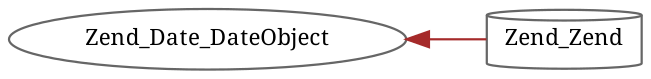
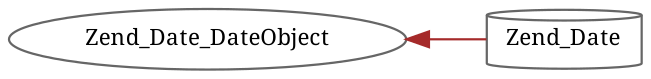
node "Zend_Zend": label "Zend_Zend" -> "Zend_Date"
